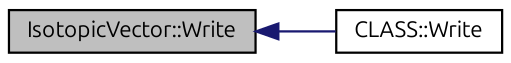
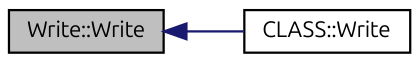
node "IsotopicVector::Write": label "IsotopicVector::Write" -> "Write::Write"
